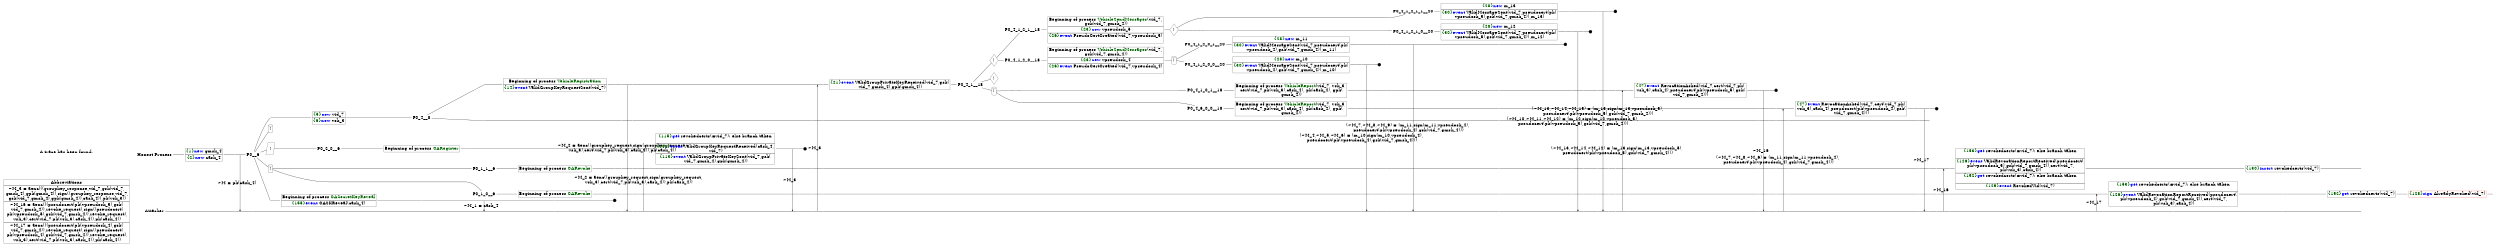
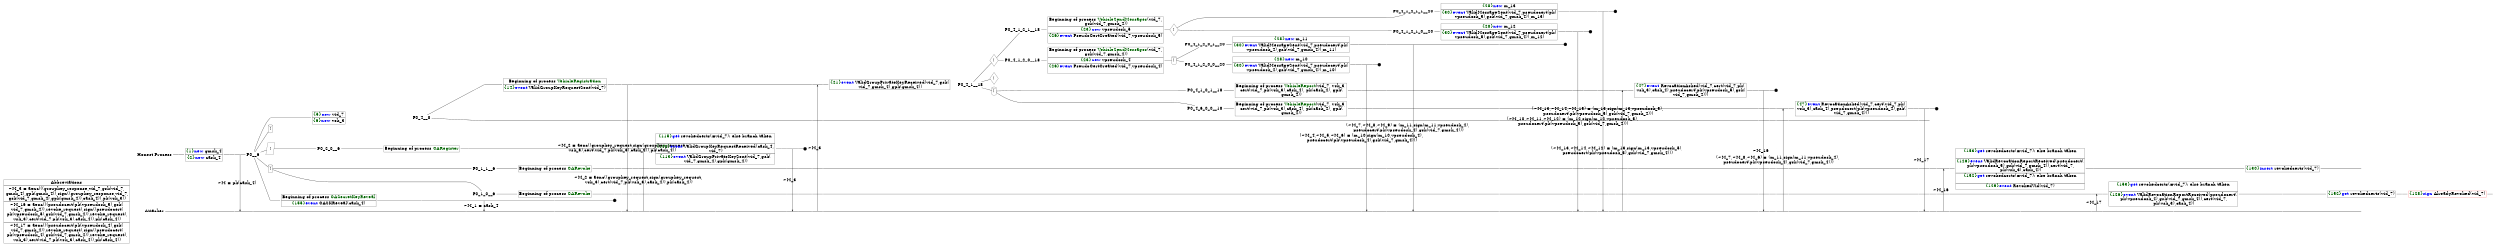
edge "{21}" -- "P0_4_1__18": removed
edge "{5}" -- "P0_4__8": removed
node "A trace has been found.": removed
